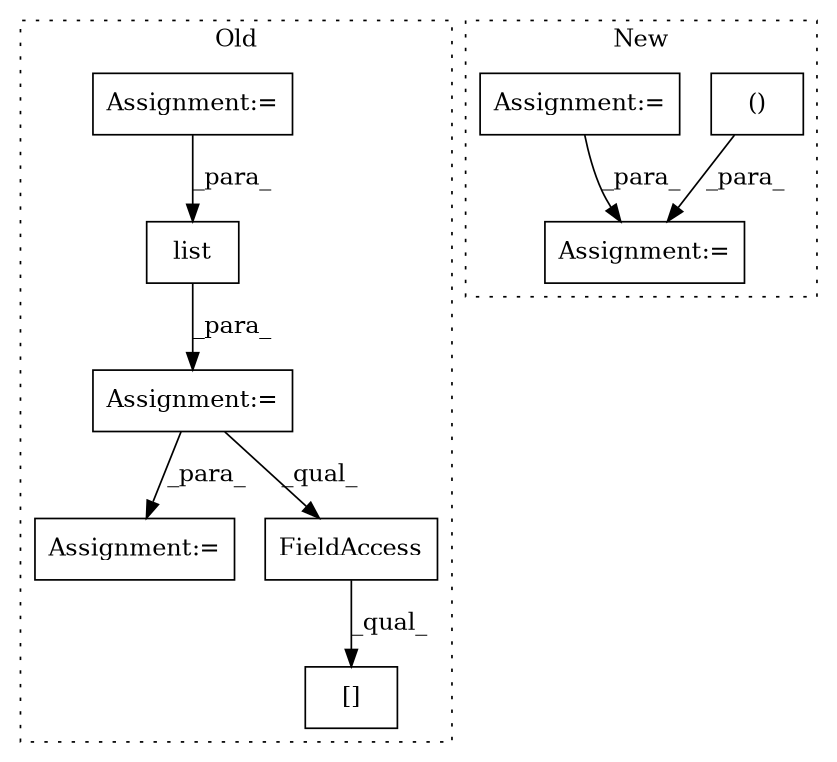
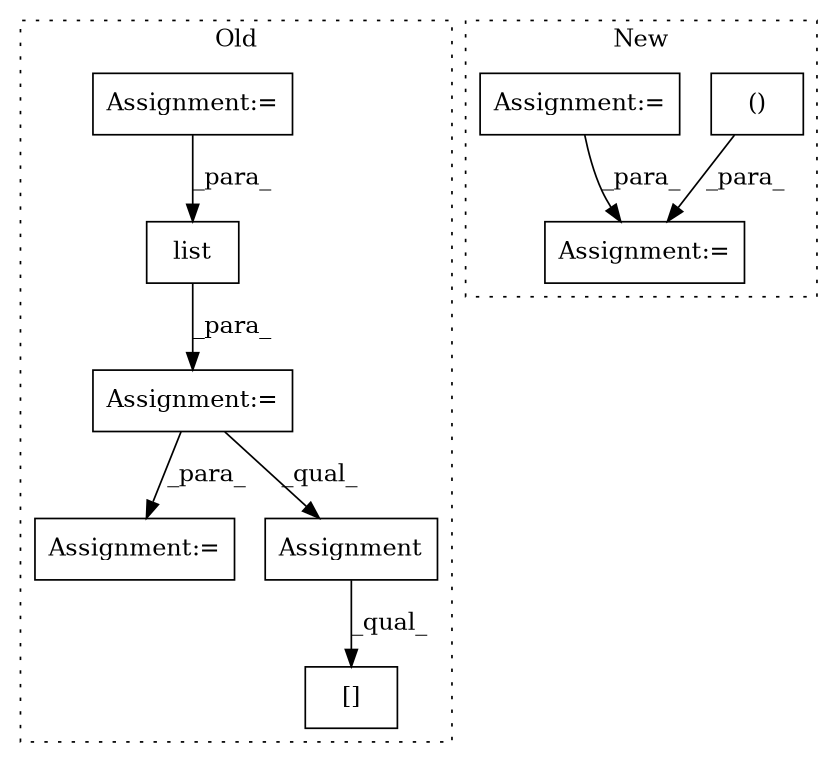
node "FieldAccess": label "FieldAccess" -> "Assignment"
